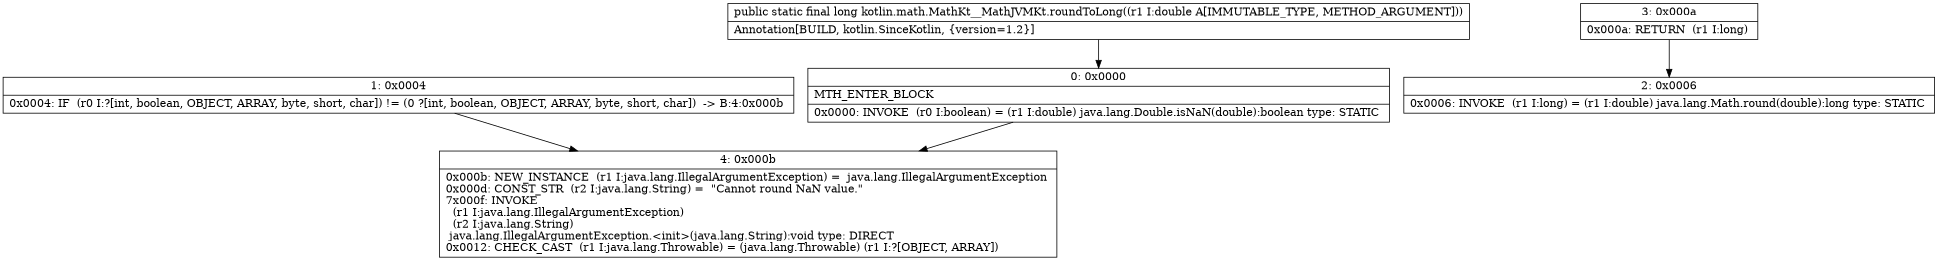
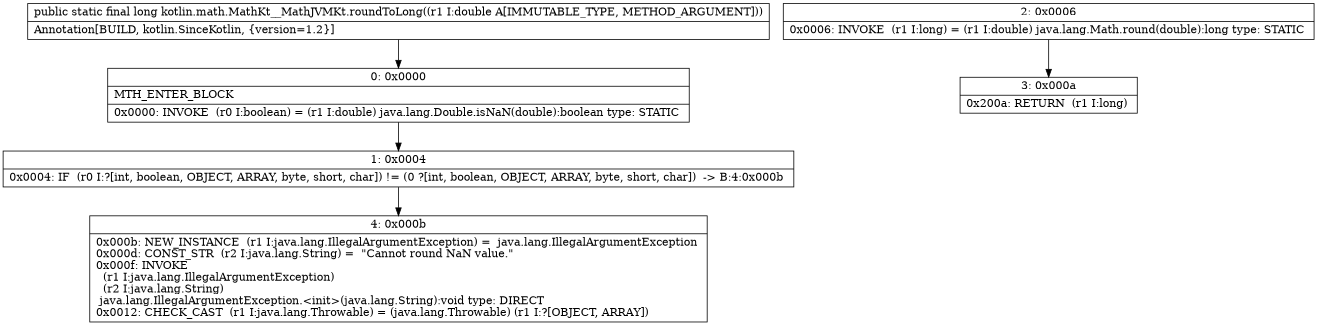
node "3: 0x000a": text "0x000a: RETURN  (r1 I:long)" -> "0x200a: RETURN  (r1 I:long)"
edge "3: 0x000a" -> "2: 0x0006": reversed
edge "0: 0x0000" -> "4: 0x000b": now "0: 0x0000" -> "1: 0x0004"
node "4: 0x000b": text "7x000f: INVOKE" -> "0x000f: INVOKE"
